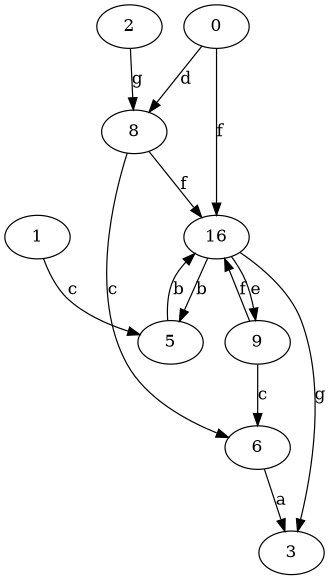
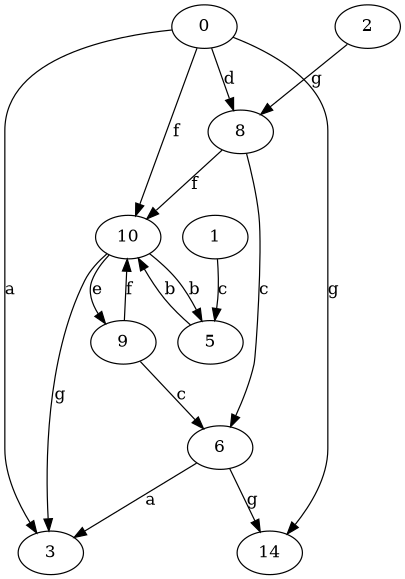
edge "0" -> "3": added, label "a"
node "16": label "16" -> "10"
node "14": added
